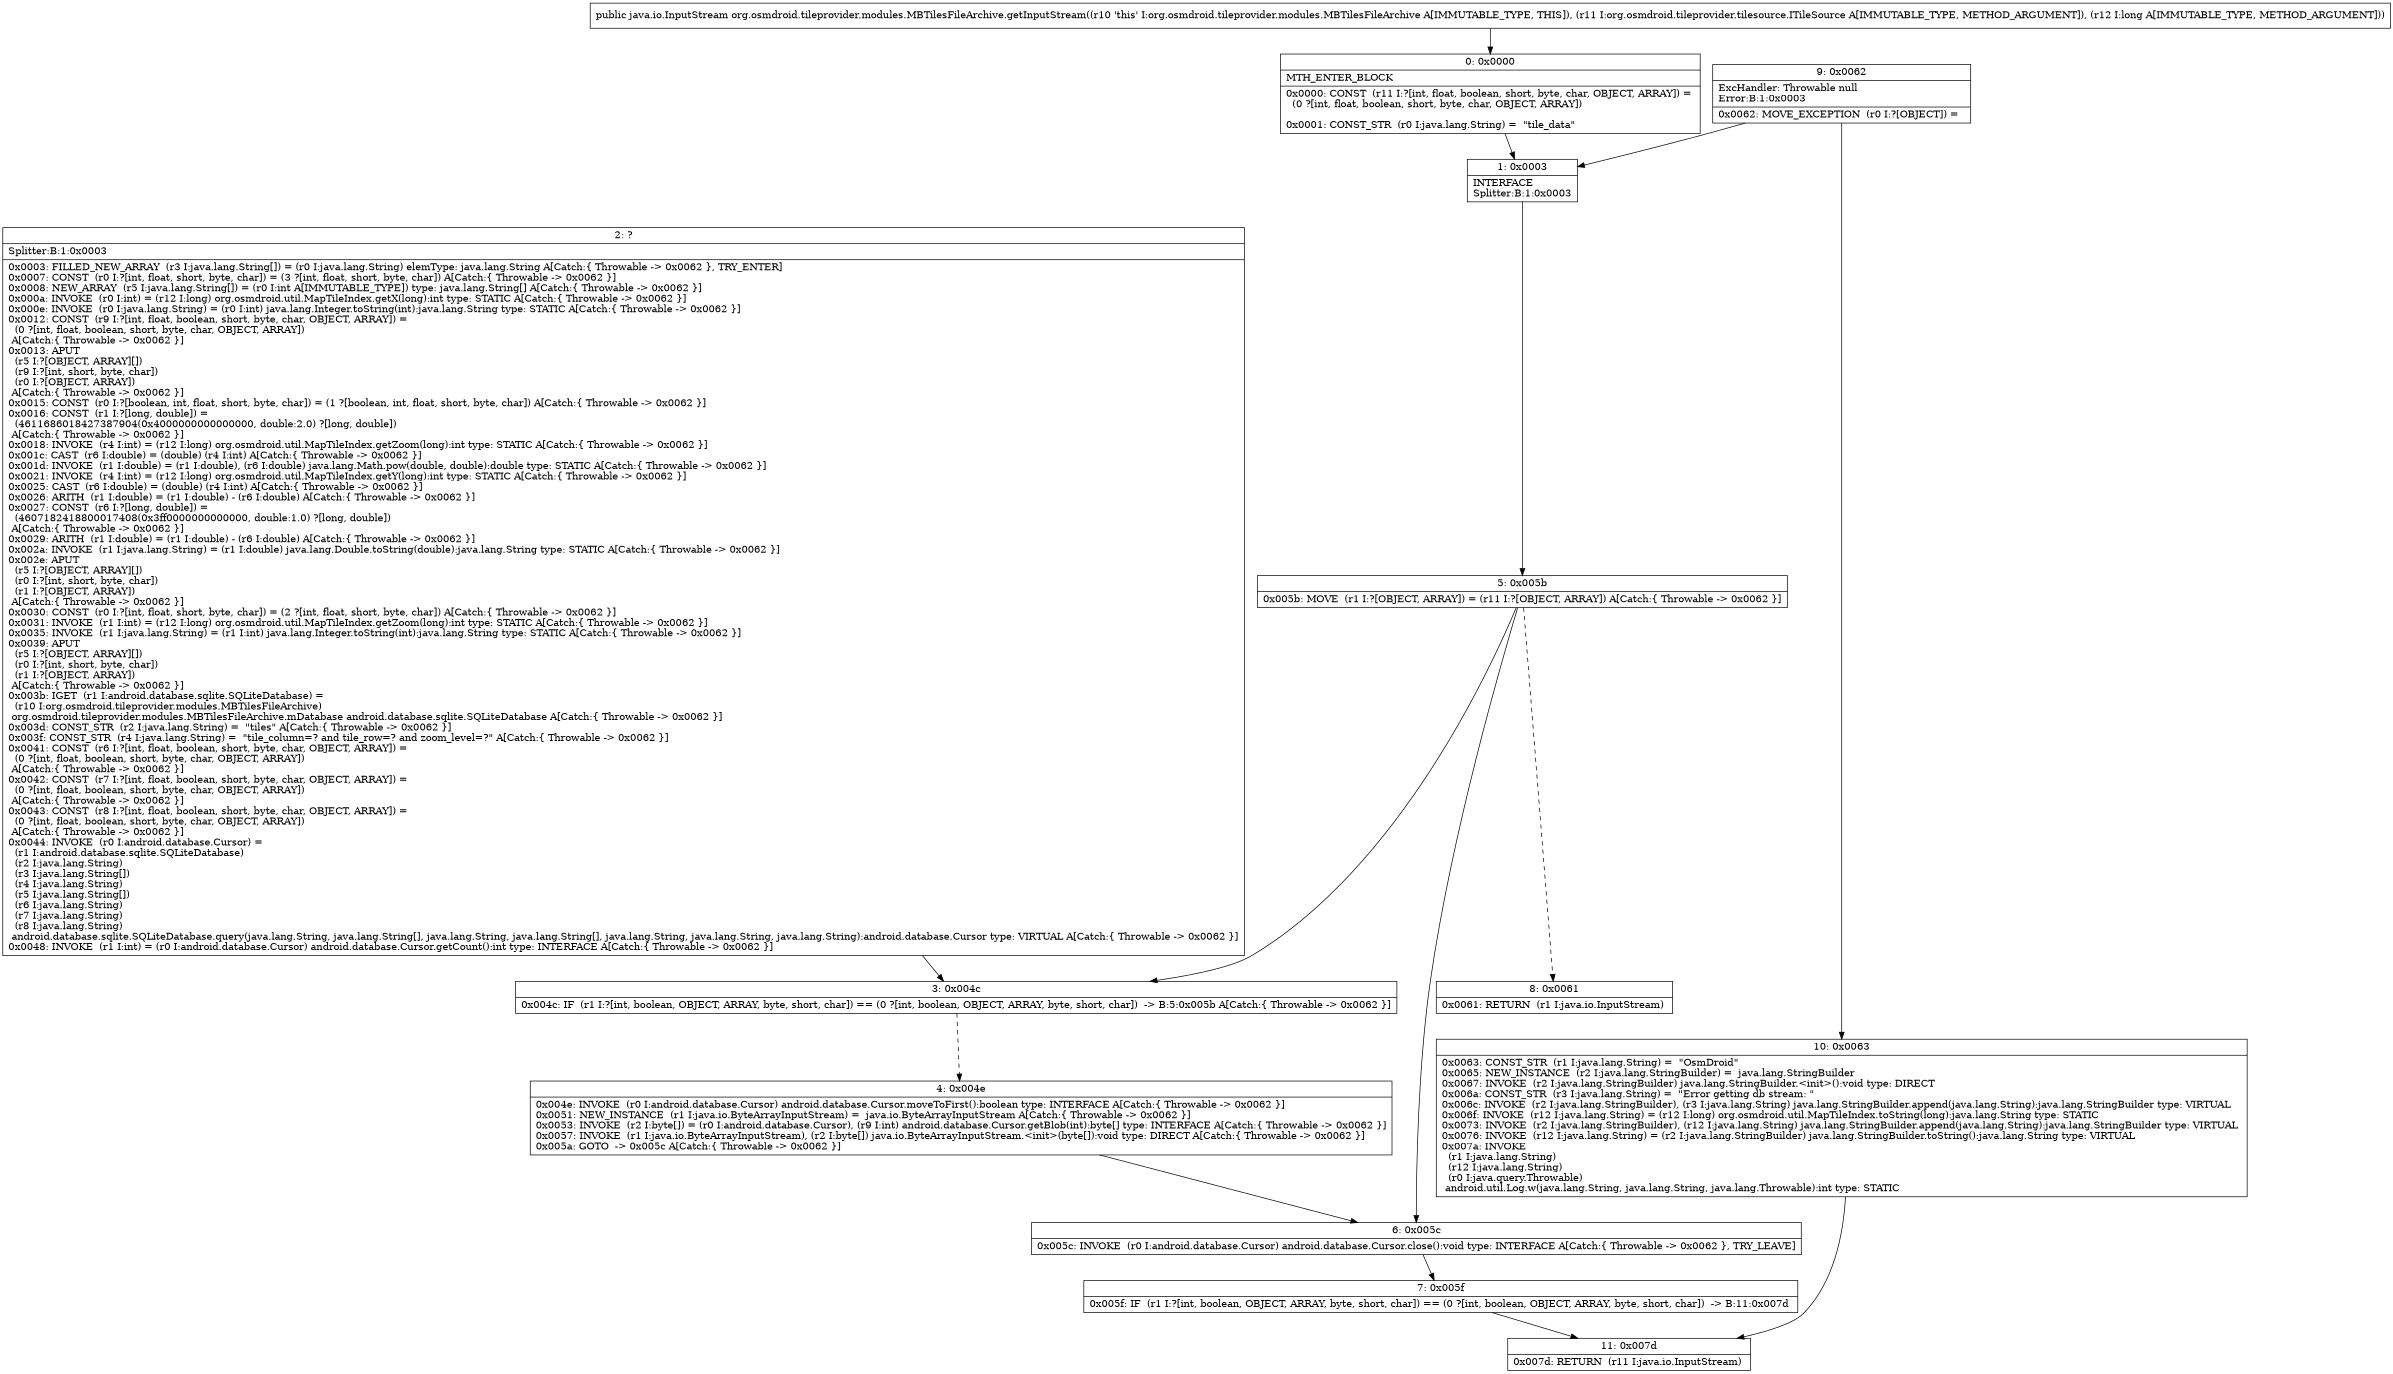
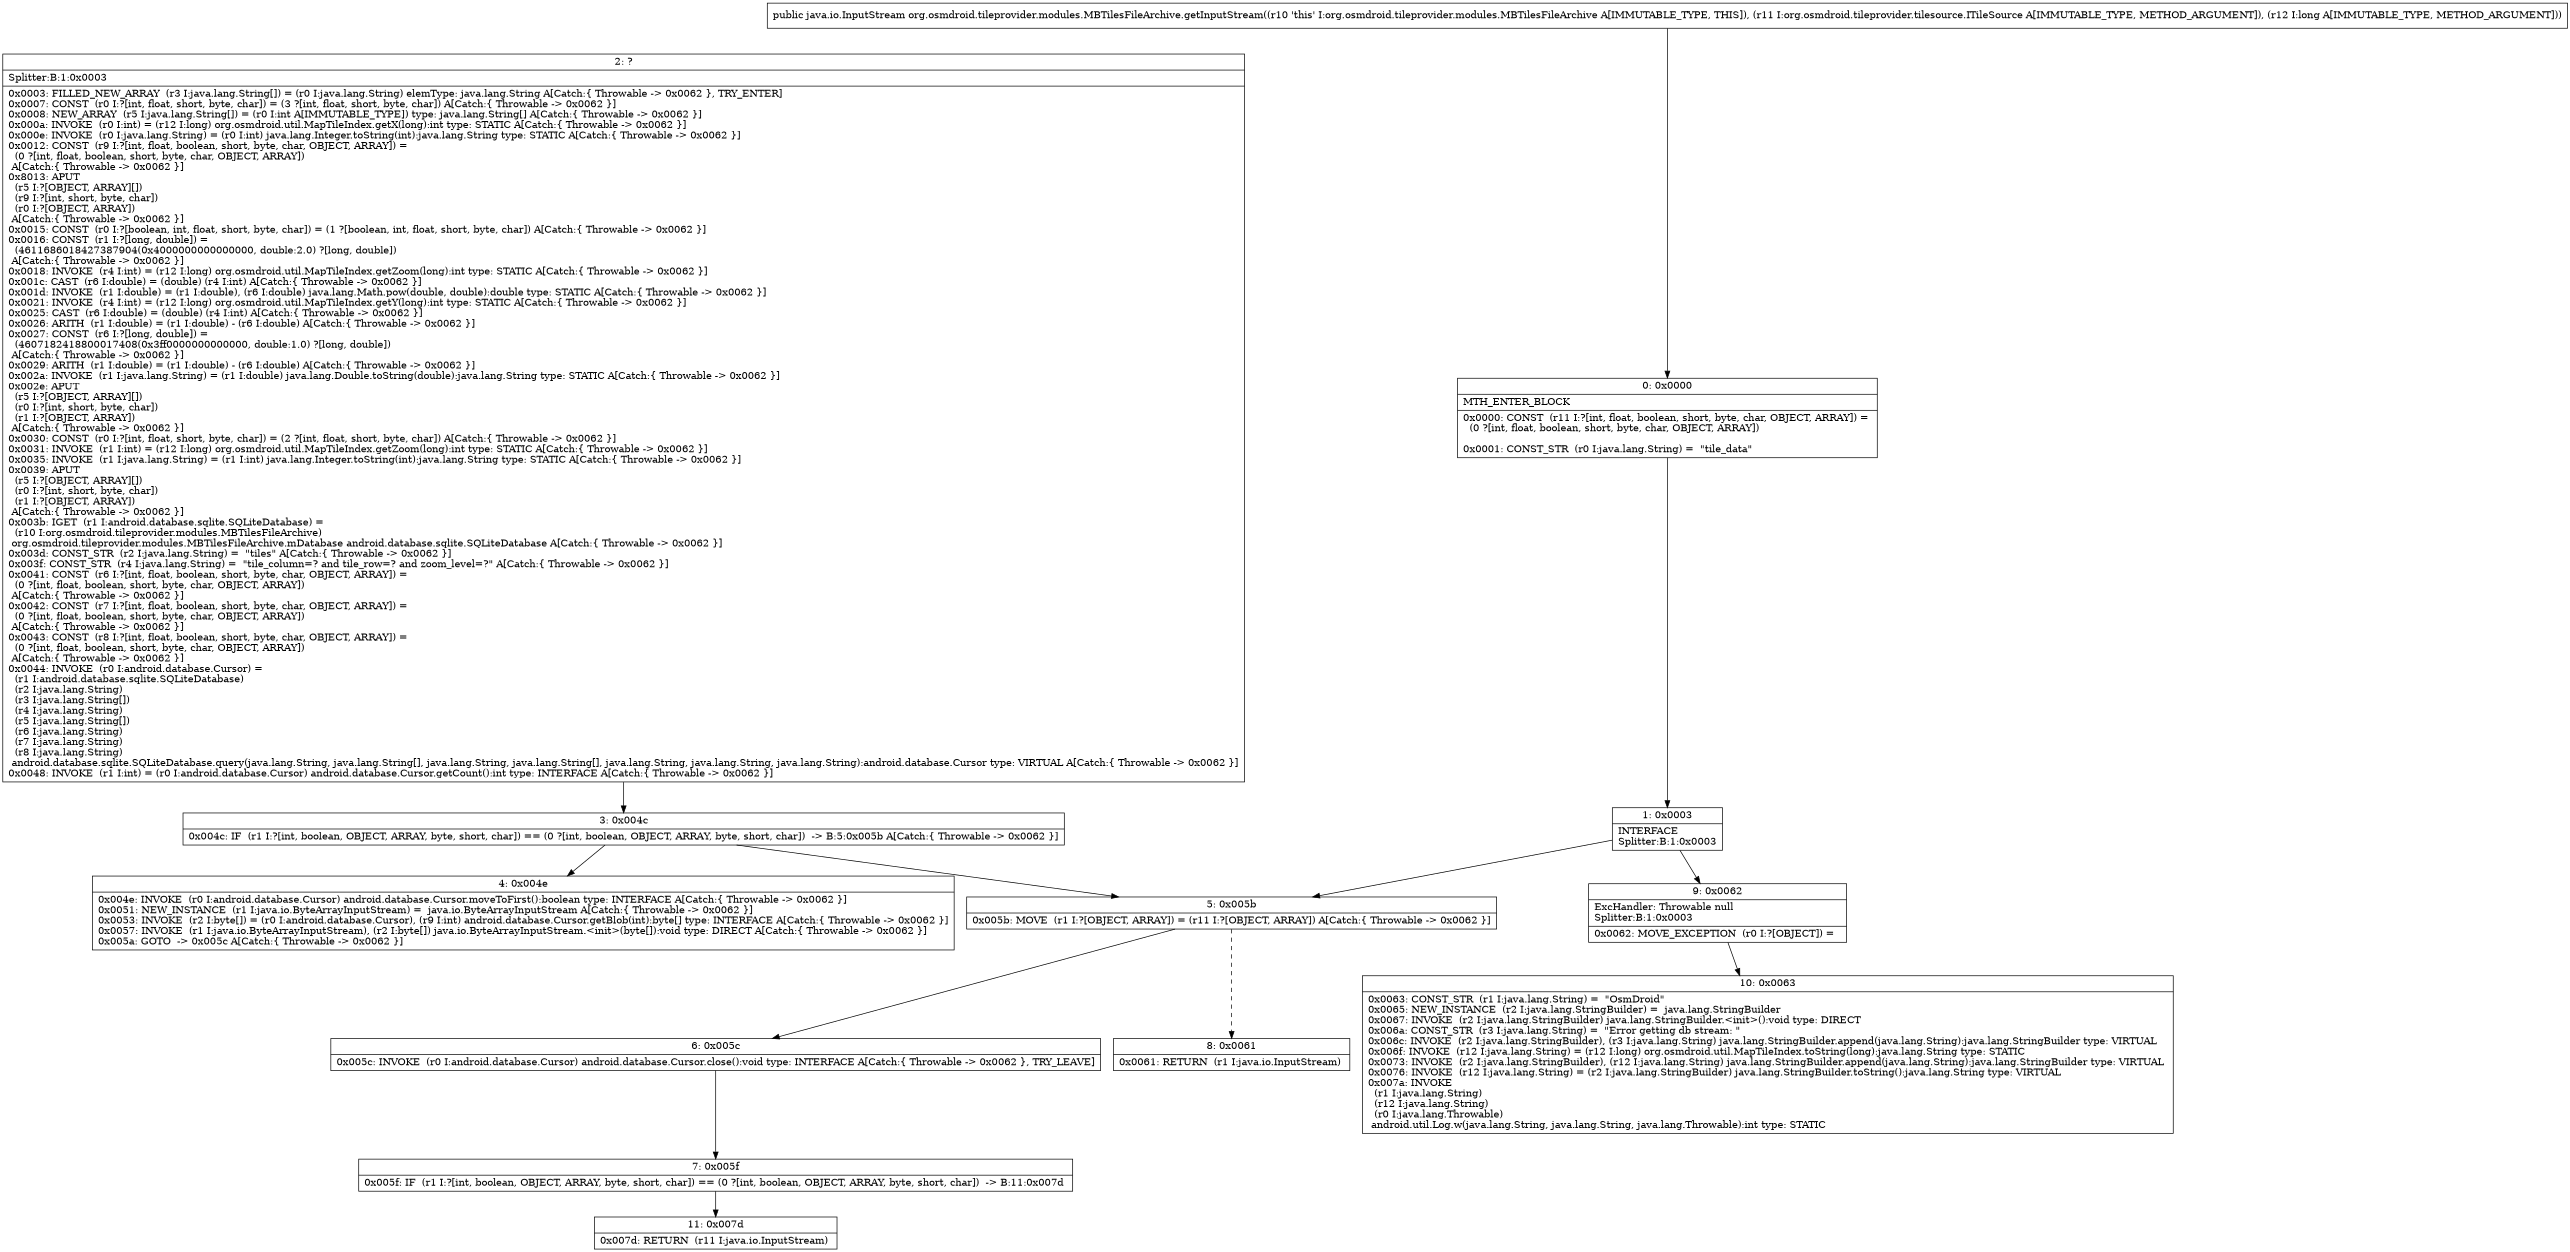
node "9: 0x0062": text "Error:B:1:0x0003" -> "Splitter:B:1:0x0003"
edge "9: 0x0062" -> "1: 0x0003": reversed
node "2: ?": text "0x0013: APUT" -> "0x8013: APUT"
edge "5: 0x005b" -> "3: 0x004c": reversed
edge "3: 0x004c" -> "4: 0x004e": style dashed -> solid
node "10: 0x0063": text "(r0 I:java.query.Throwable)" -> "(r0 I:java.lang.Throwable)"
edge "4: 0x004e" -> "6: 0x005c": removed
edge "10: 0x0063" -> "11: 0x007d": removed
